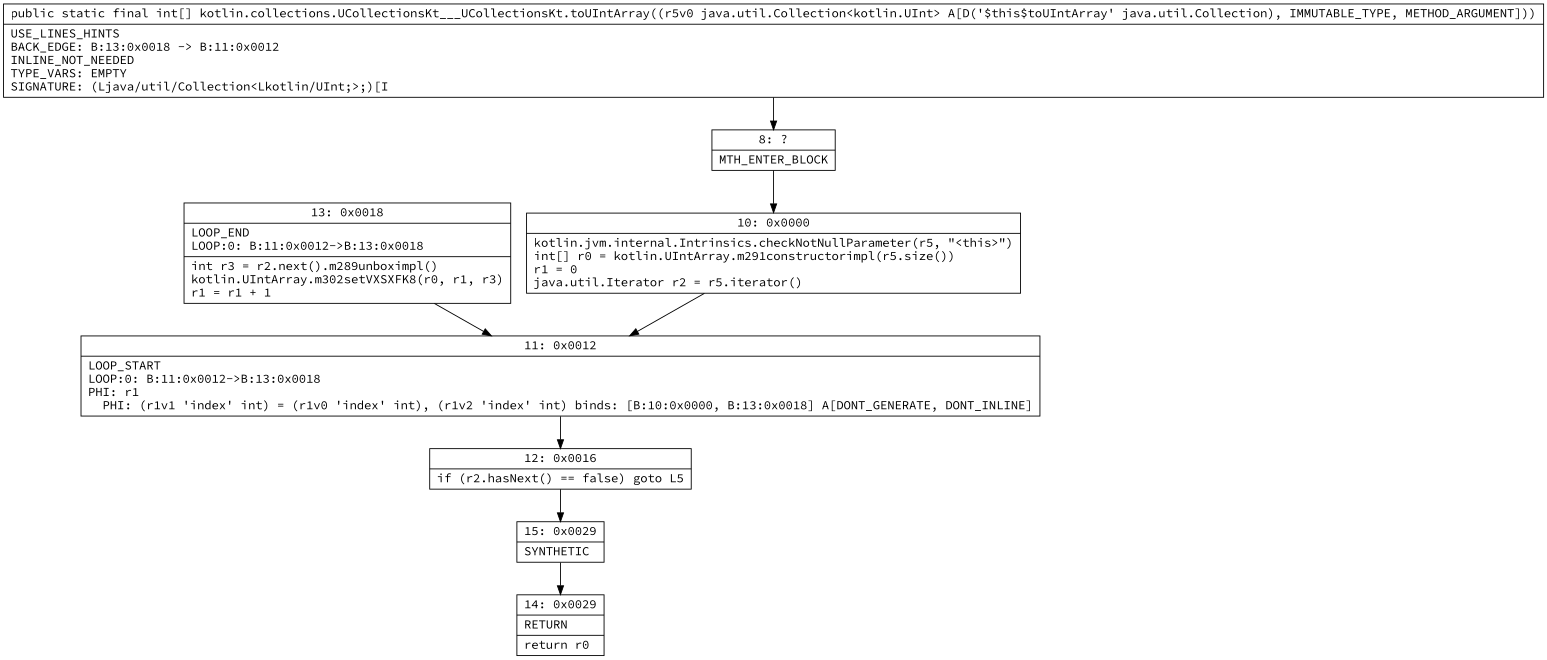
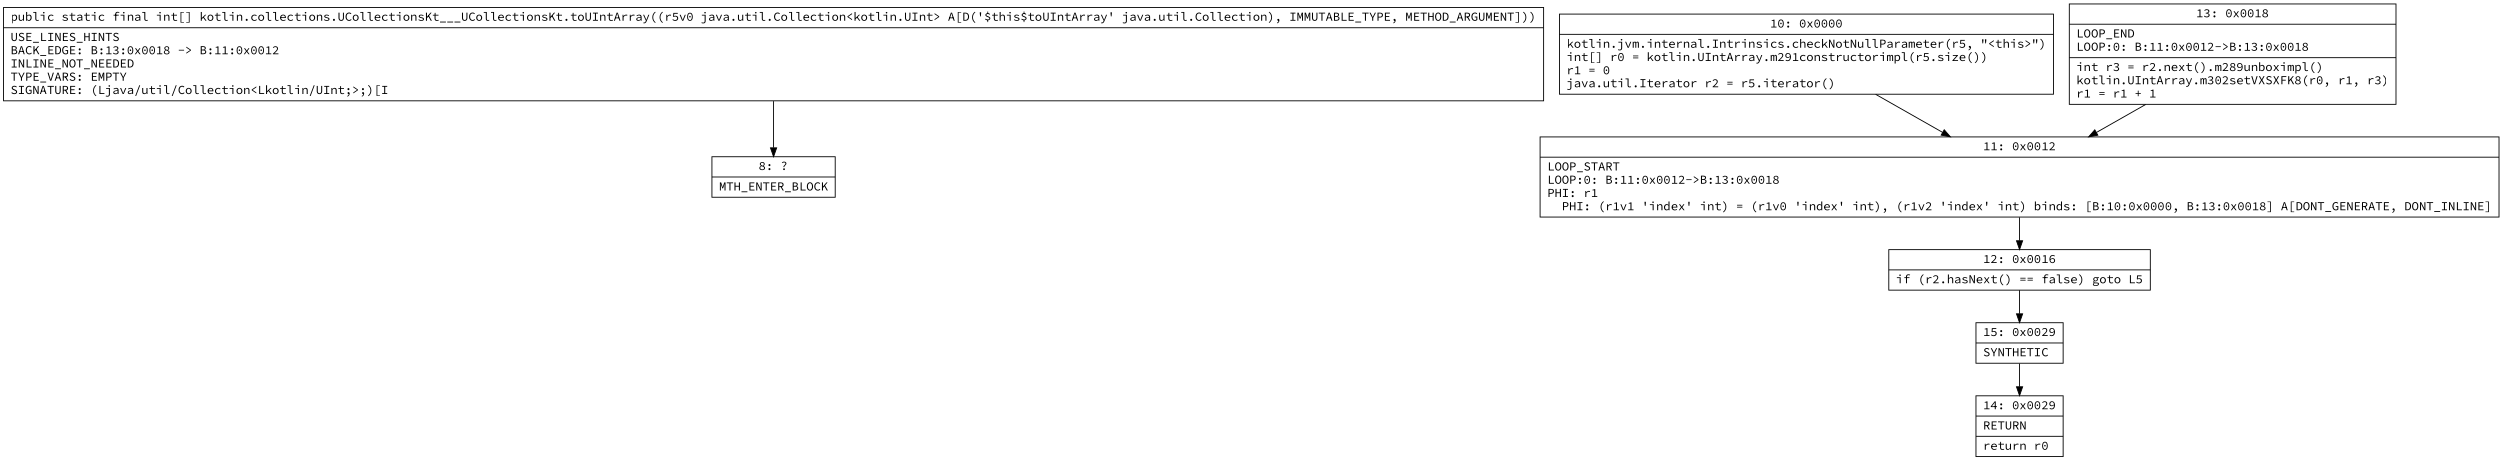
edge "8: ?" -> "10: 0x0000": removed
